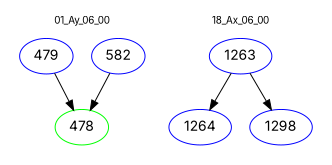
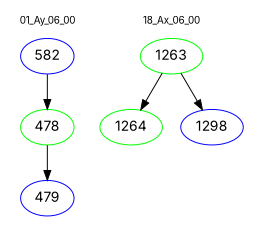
node "1263": color blue -> green
edge "479" -> "478": reversed
node "1264": color blue -> green
